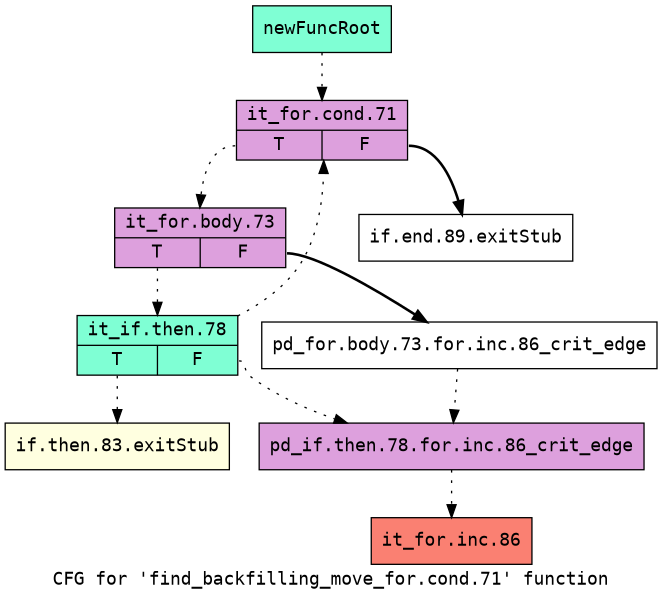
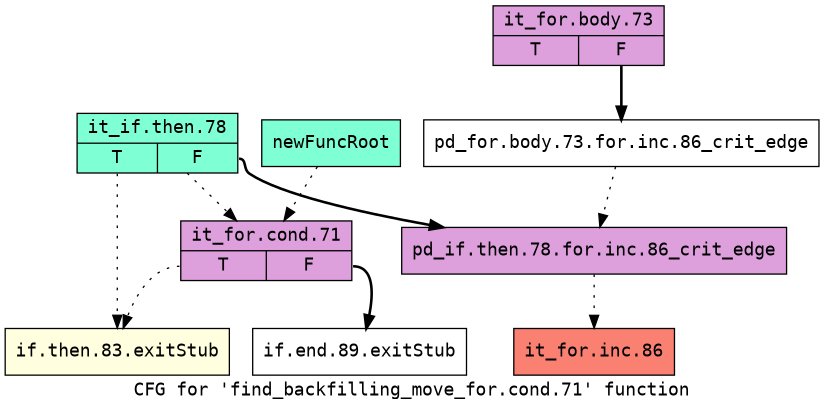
edge "it_for.cond.71" -> "it_for.body.73": now "it_for.cond.71" -> "if.then.83.exitStub"
edge "it_for.body.73" -> "it_if.then.78": removed
edge "it_if.then.78" -> "pd_if.then.78.for.inc.86_crit_edge": style dotted -> bold
